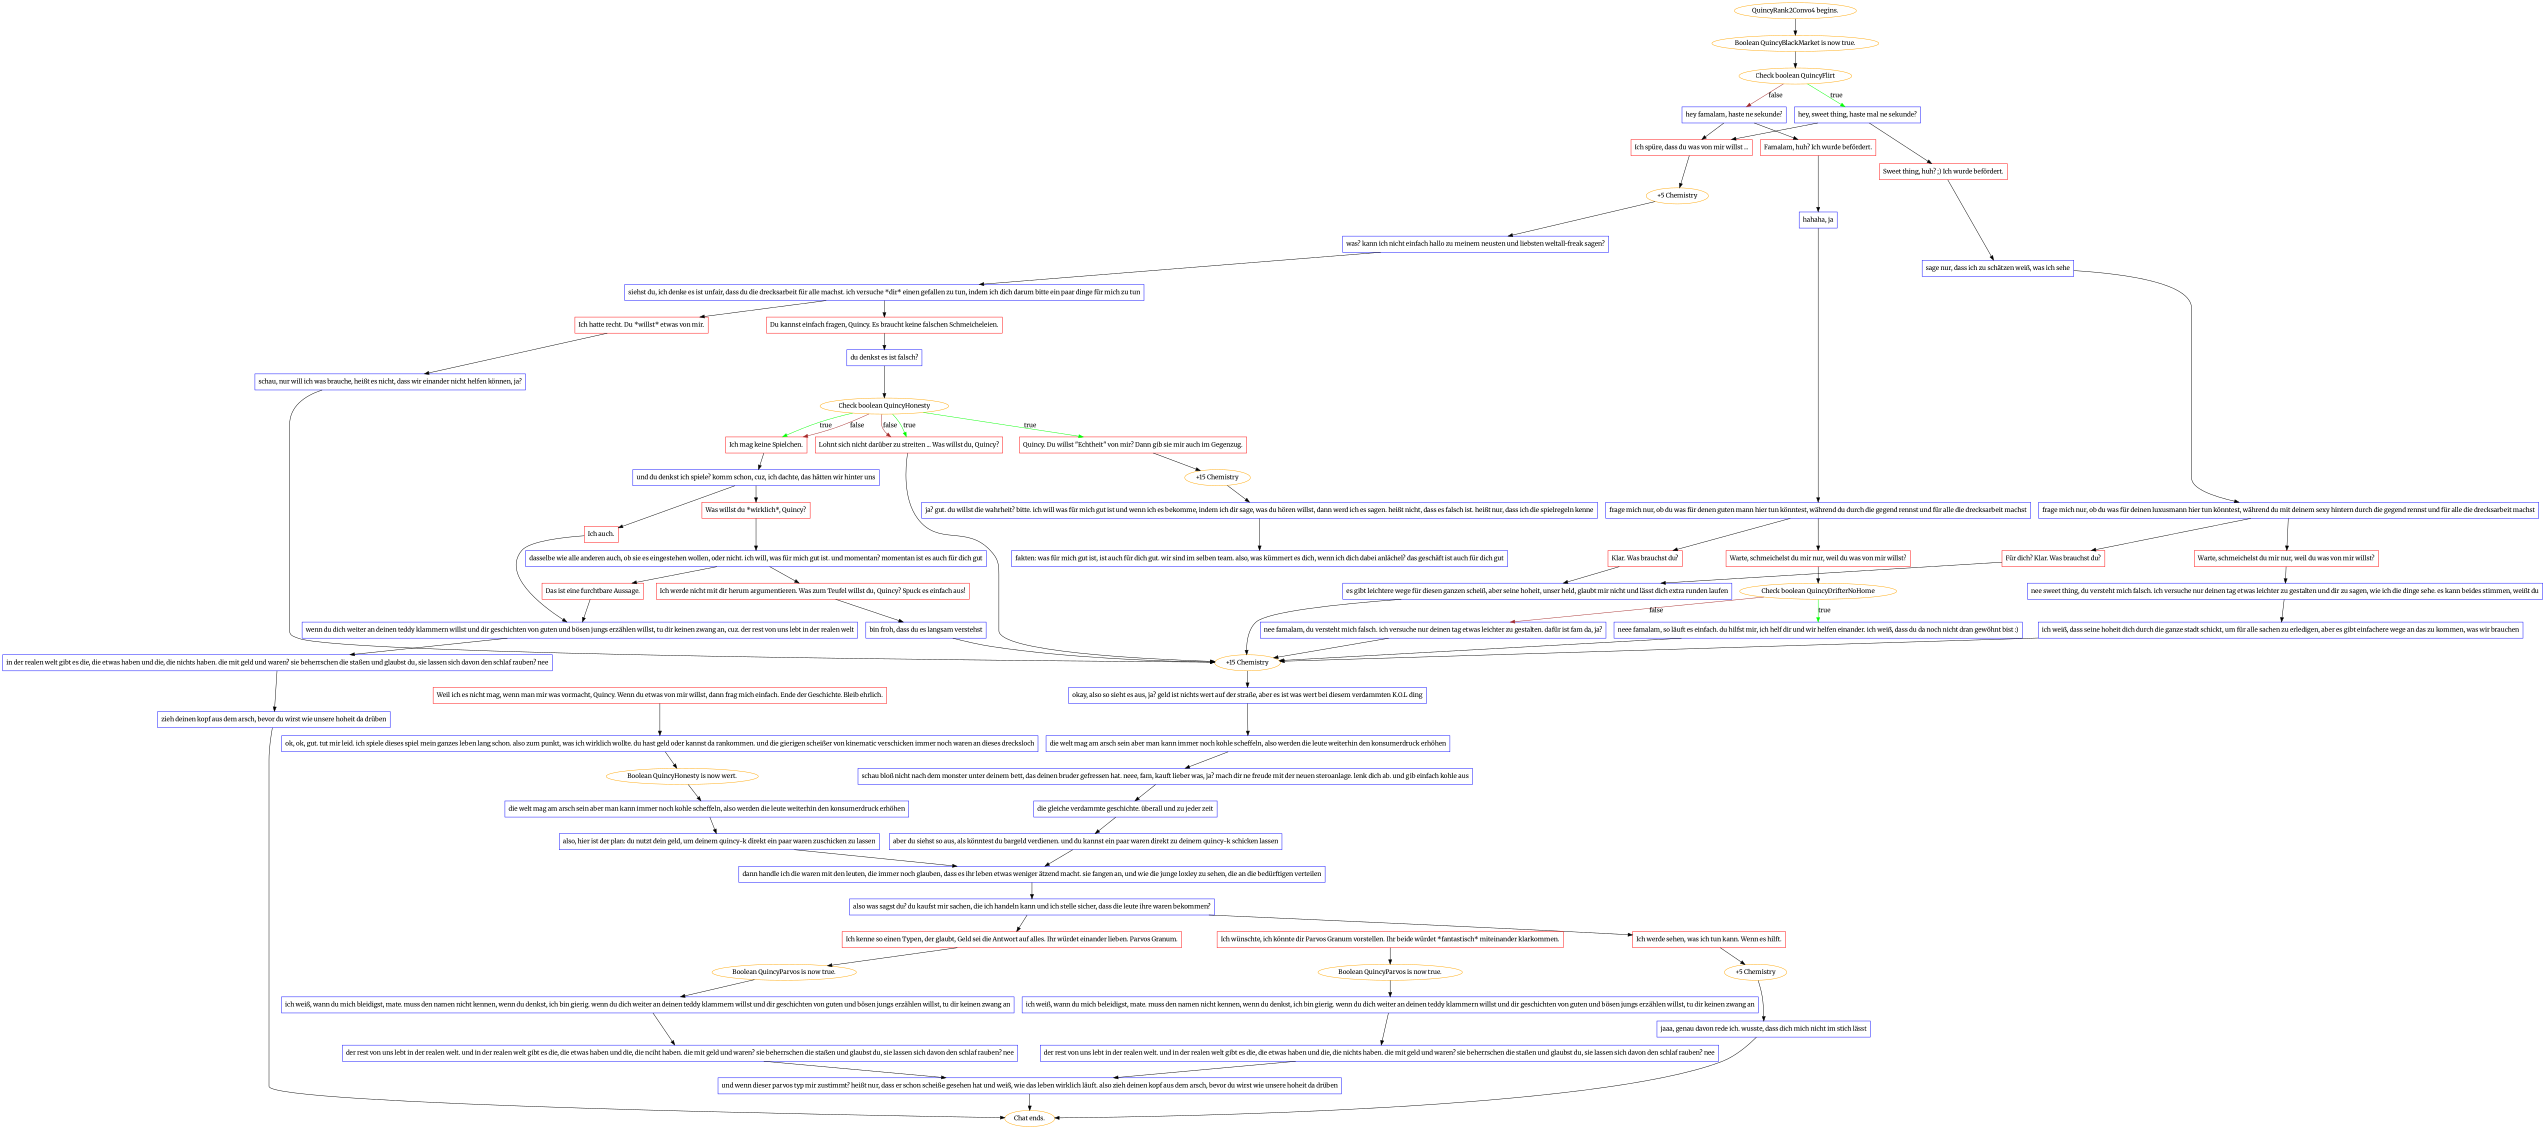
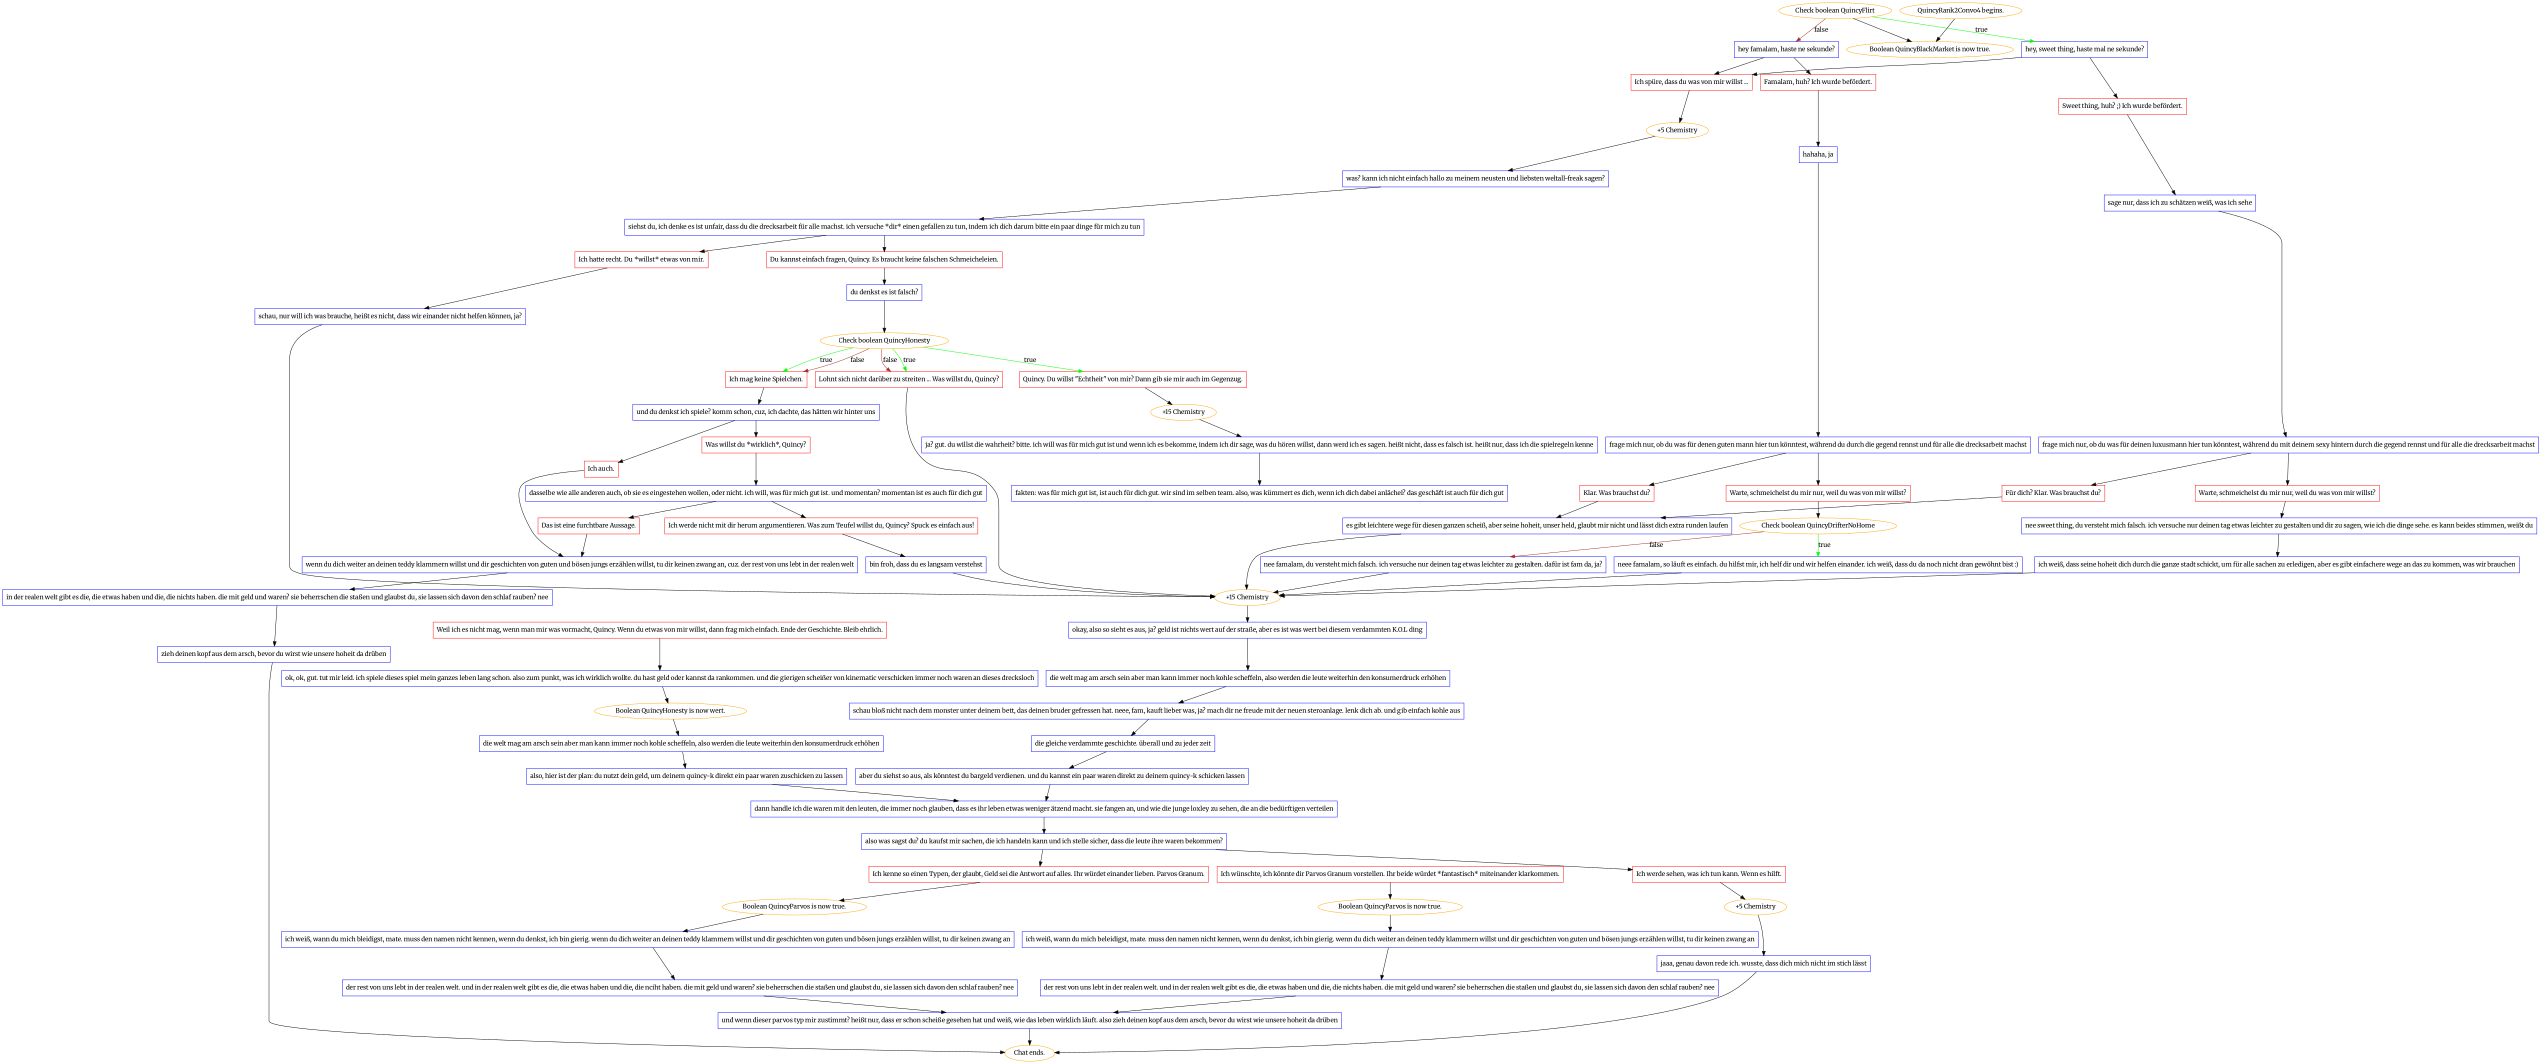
edge "Boolean QuincyBlackMarket is now true." -> "Check boolean QuincyFlirt": reversed
